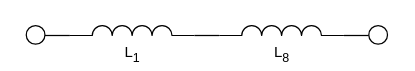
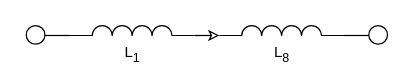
edge "L1" -- "L8": arrowhead none -> classic
